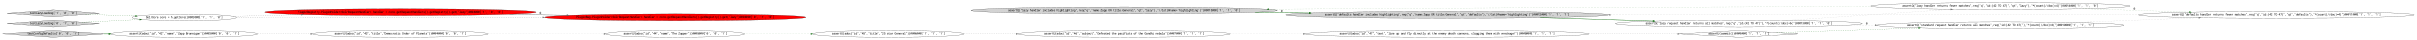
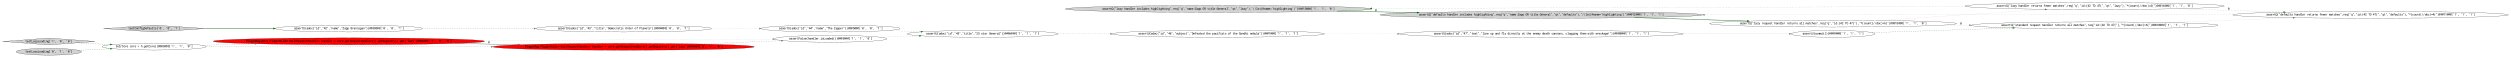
node "testLazyLoading['0', '1', '0']": shape diamond -> ellipse
node "assertU(commit())@@@9@@@['1', '1', '1']": shape diamond -> ellipse
node "assertFalse(handler.isLoaded())@@@5@@@['1', '1', '0']": added
